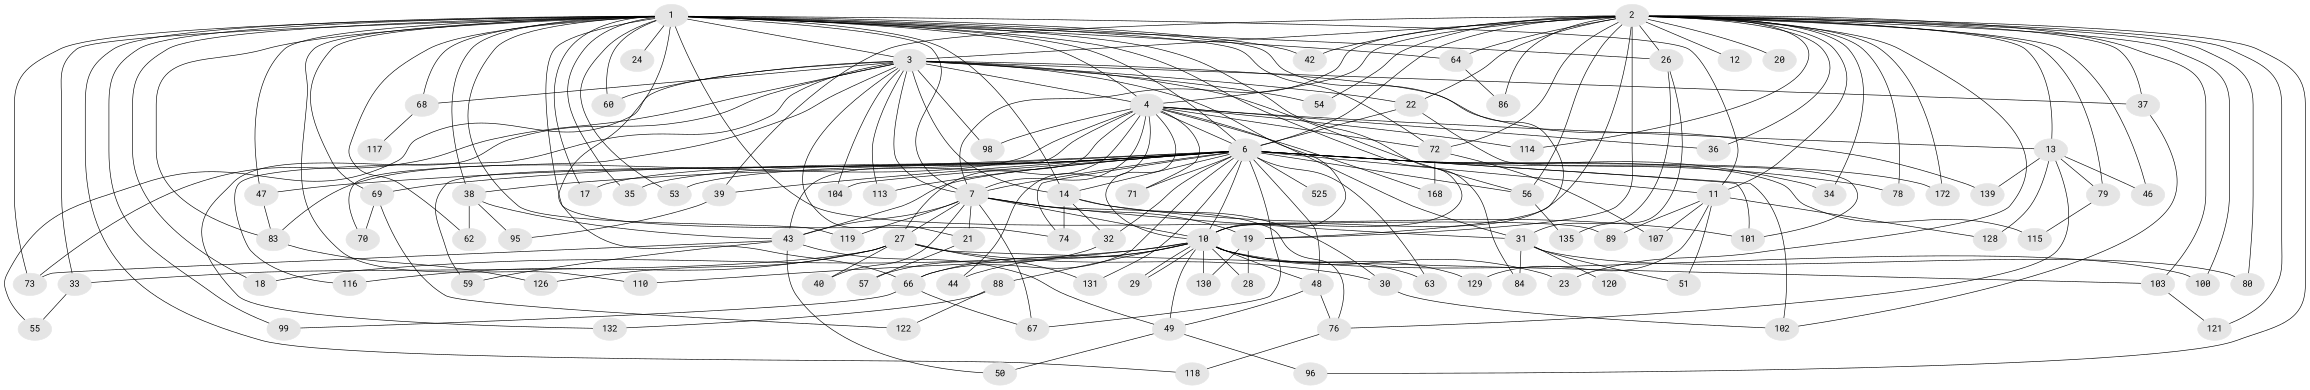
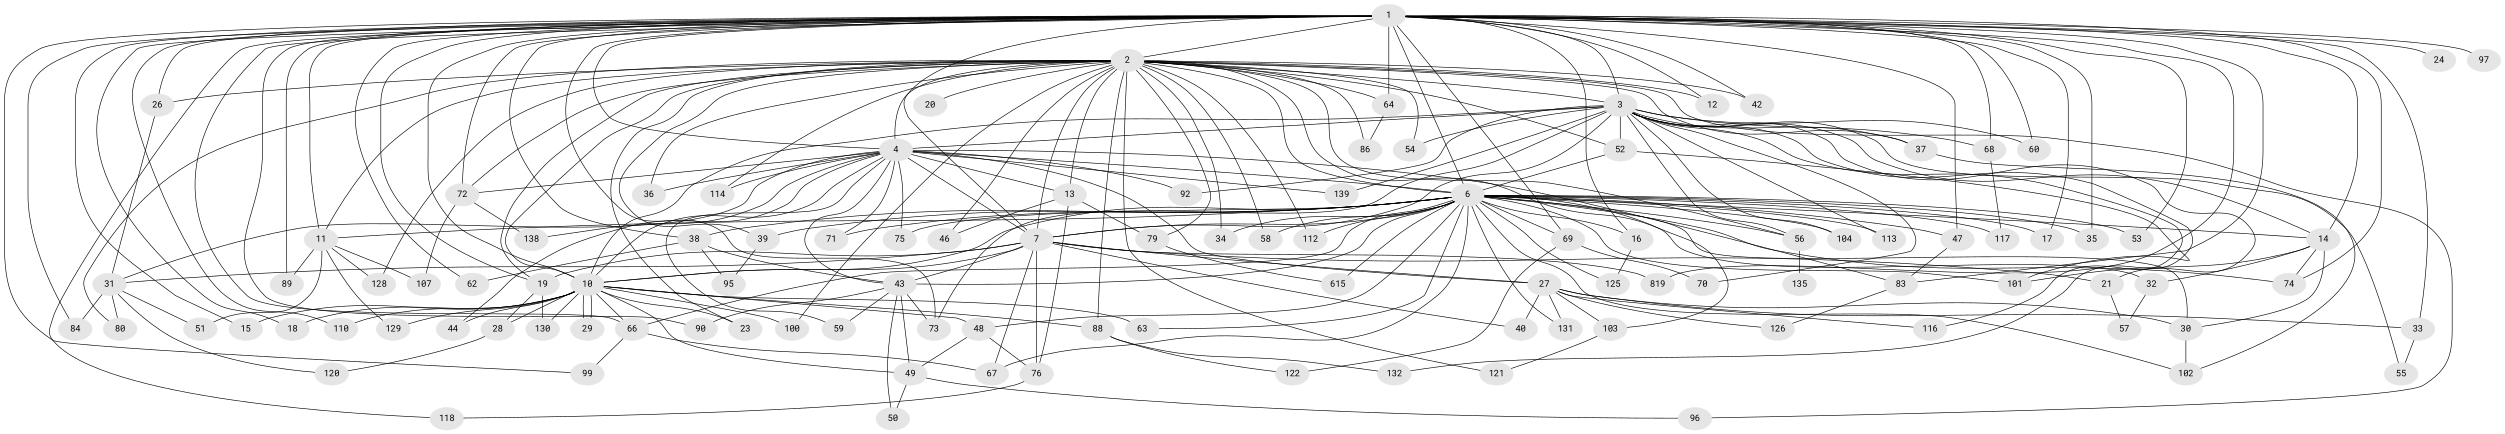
edge "1" -- "2": added
edge "1" -- "12": added
node "97": added
node "22": label "22" -> "52"
node "98": label "98" -> "92"
edge "13" -- "139": now "4" -- "139"
edge "26" -- "135": removed
edge "2" -- "88": added
node "525": label "525" -> "125"
node "168": label "168" -> "138"
node "78": label "78" -> "58"
node "172": label "172" -> "112"
edge "13" -- "128": now "2" -- "128"
edge "6" -- "117": added
node "119": label "119" -> "819"
node "75": added
node "16": added
node "115": label "115" -> "615"
edge "6" -- "30": added
node "15": added
node "90": added
edge "28" -- "120": added
